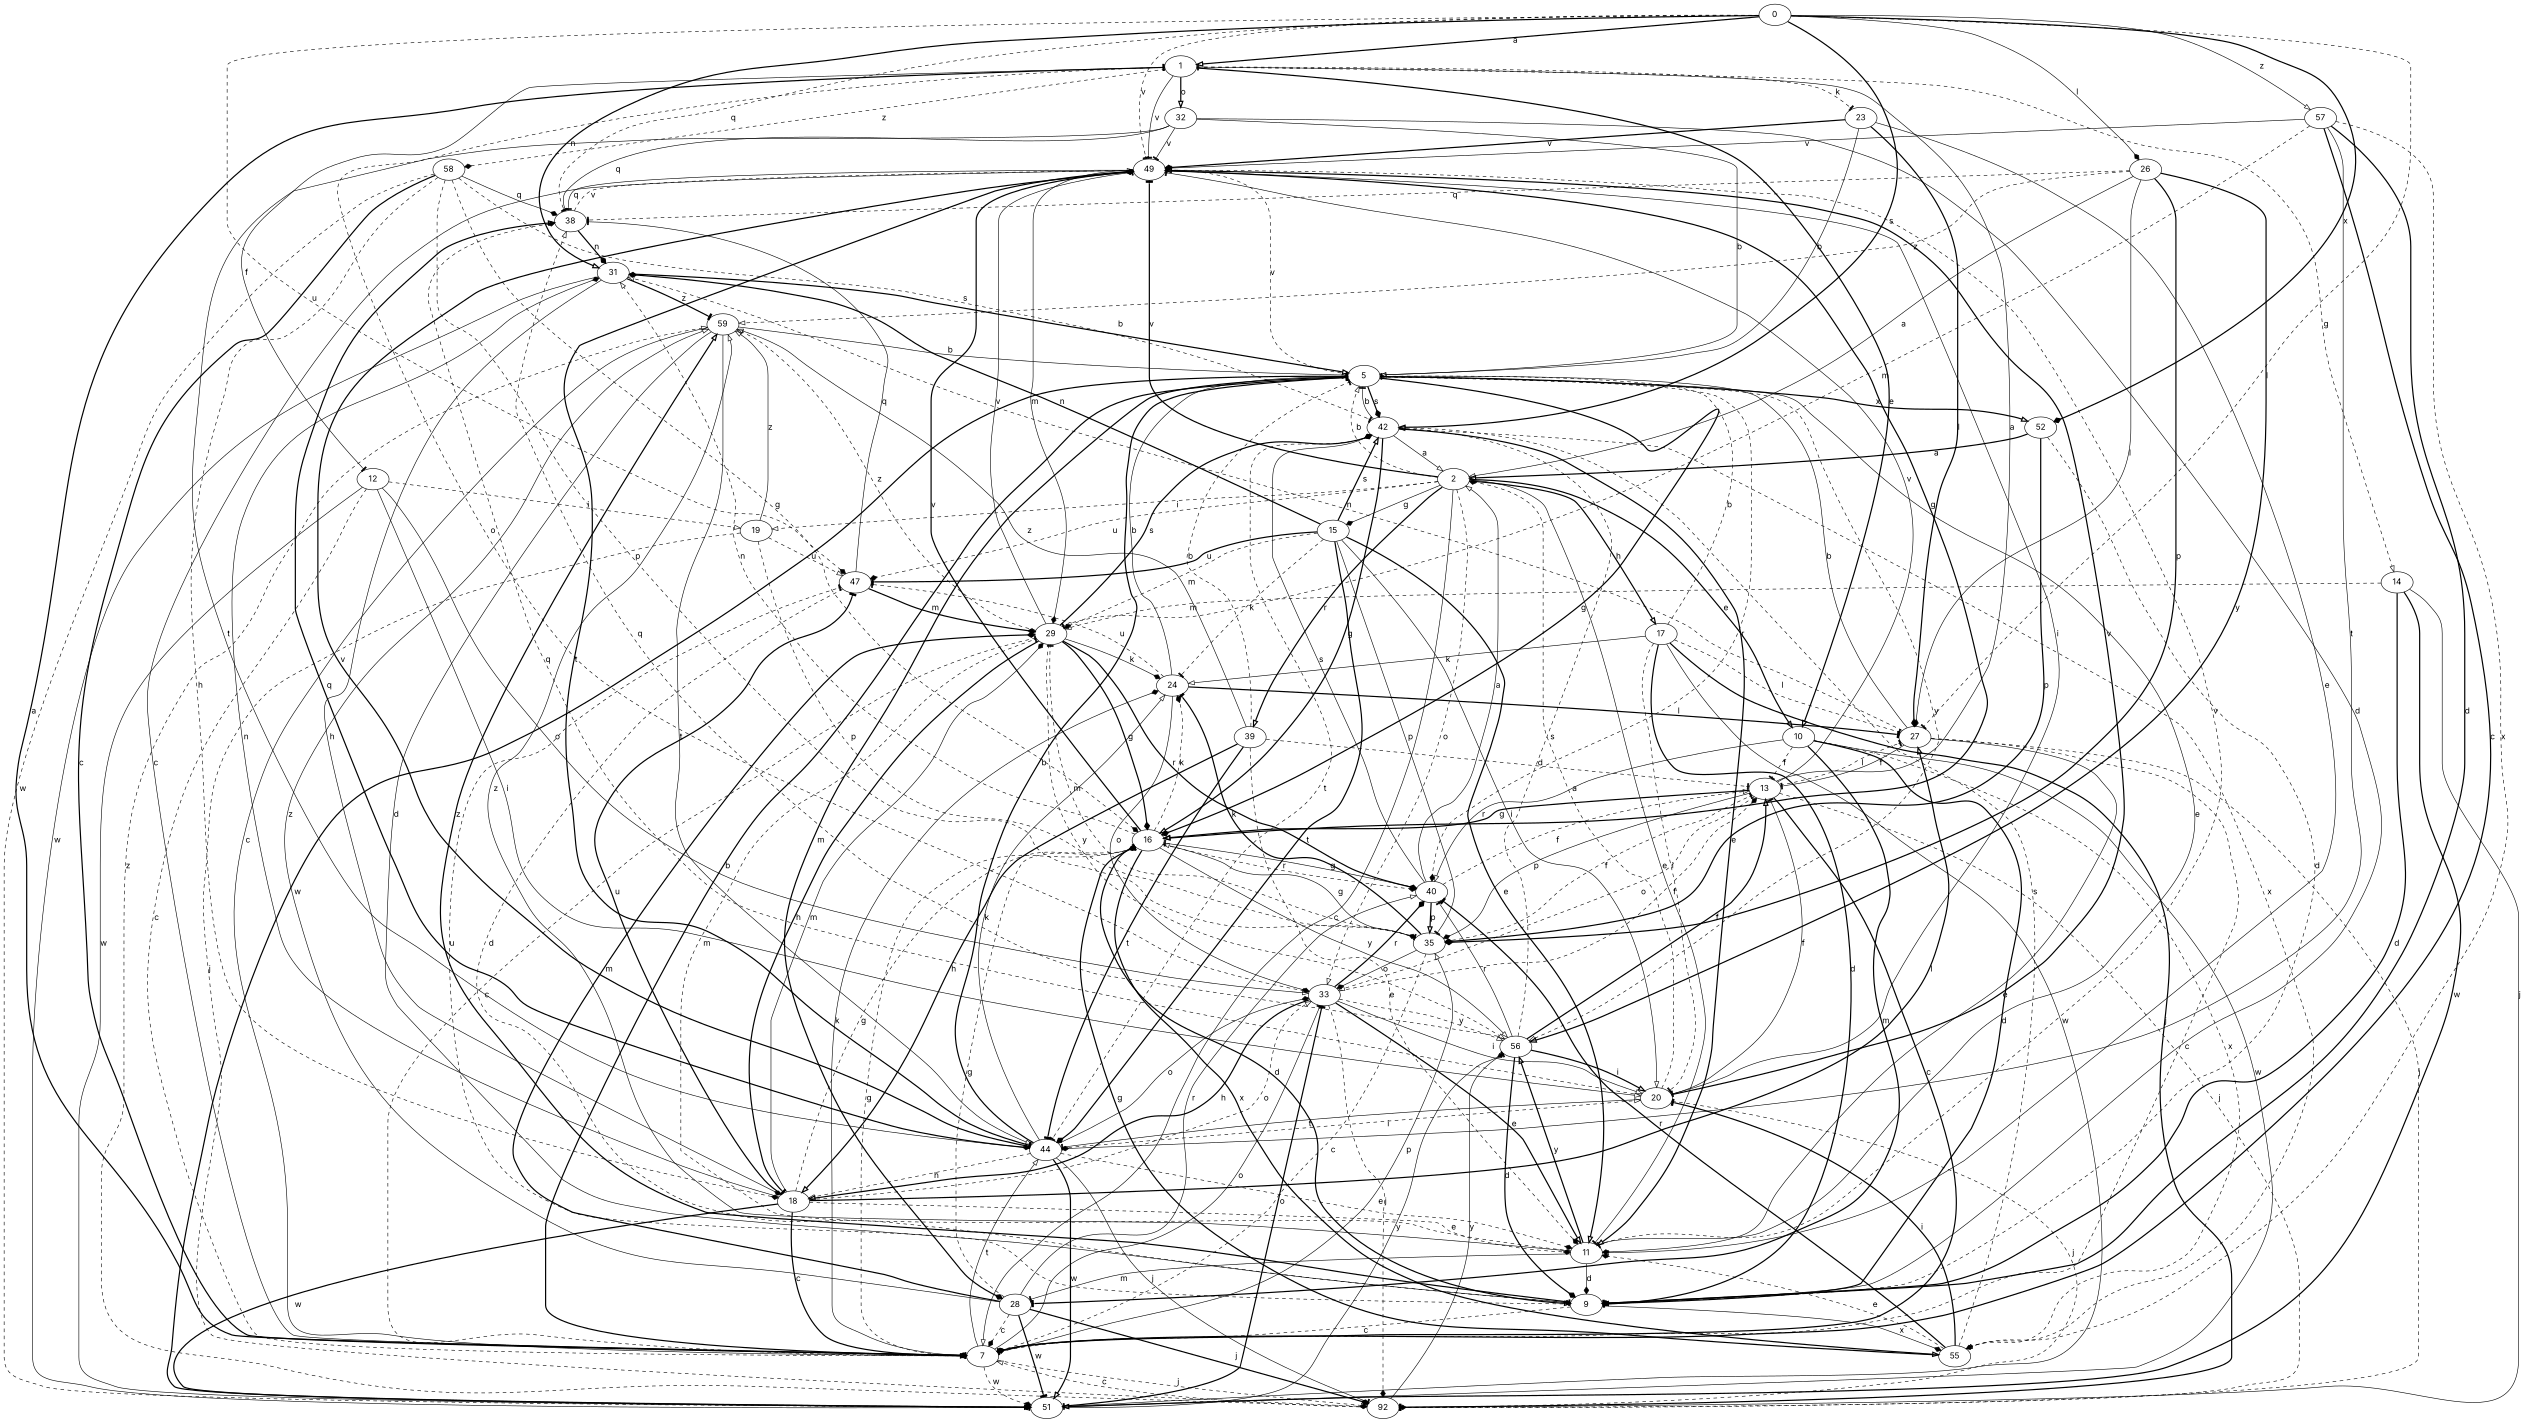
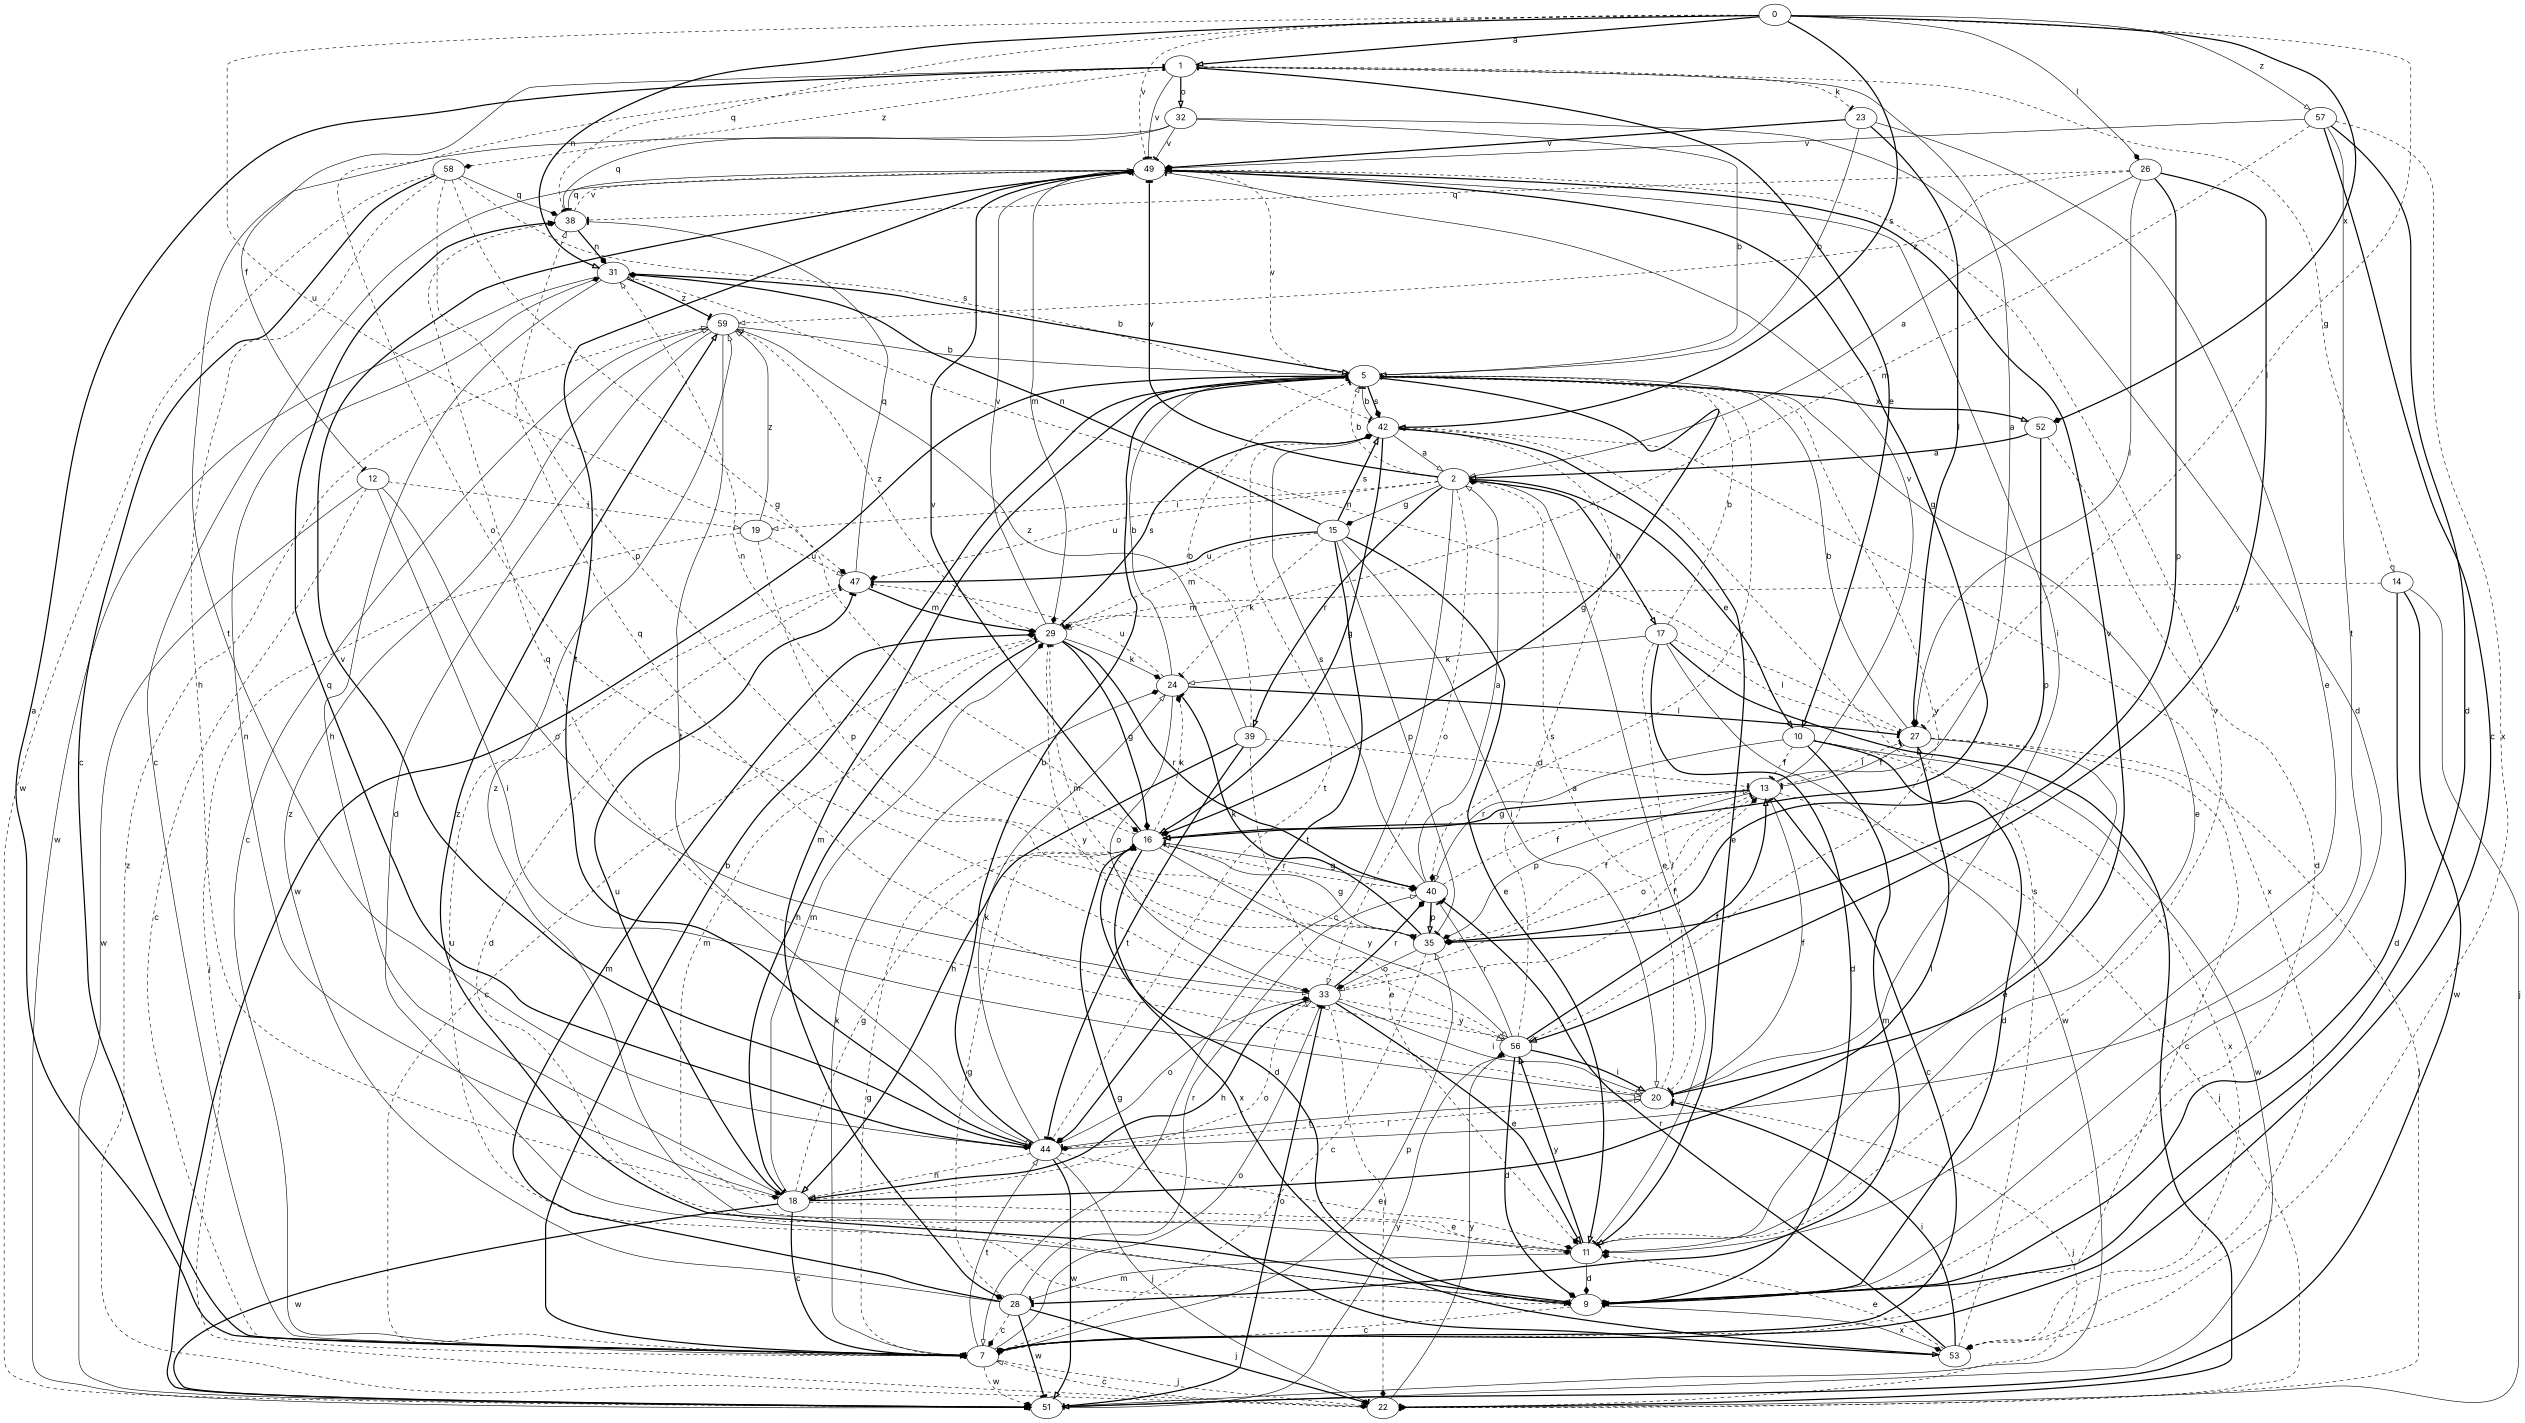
node "55": label "55" -> "53"
node "92": label "92" -> "22"
